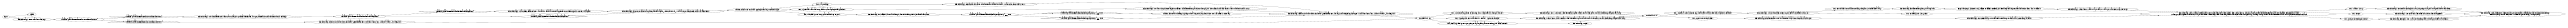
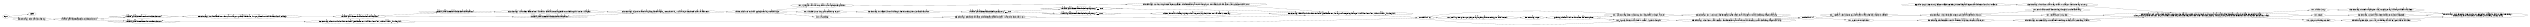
node "Kim Kitsuragi: The lieutenant gives you a long look.": removed
node "Authority: The final word on this matter has been spoken.": added
